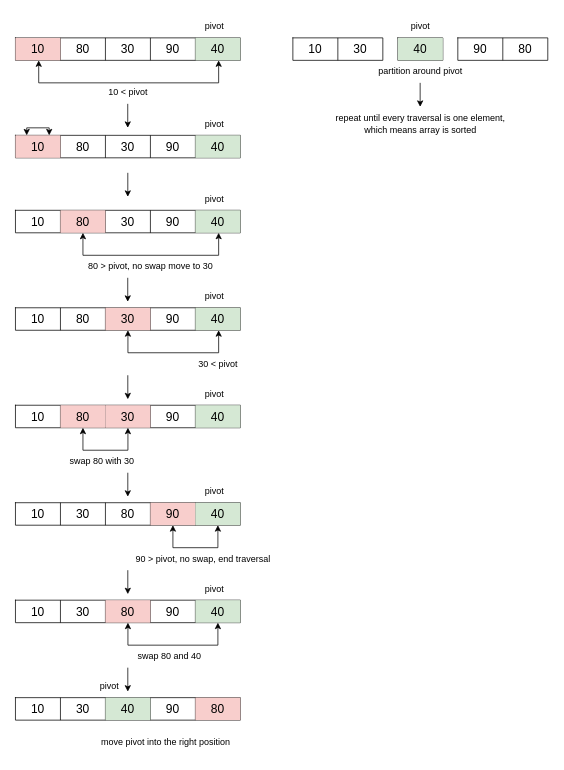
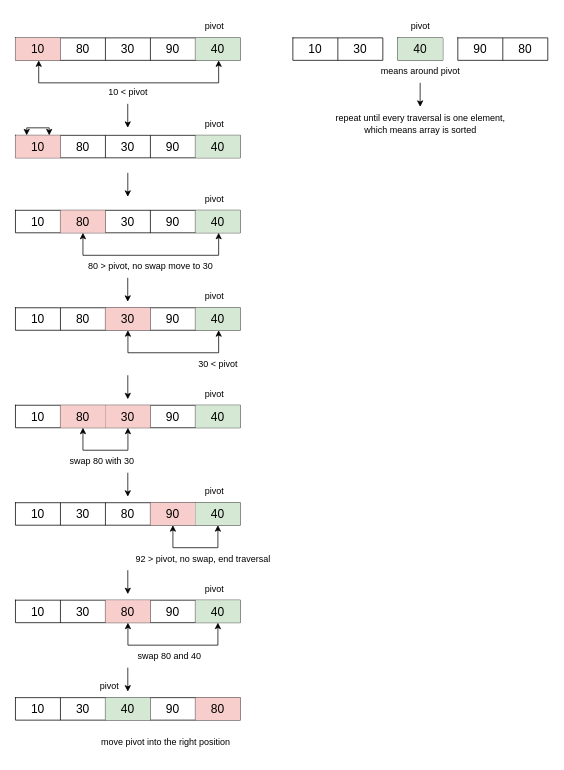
node "partition around pivot": label "partition around pivot" -> "means around pivot"
node "90 > pivot, no swap, end traversal": label "90 > pivot, no swap, end traversal" -> "92 > pivot, no swap, end traversal"
